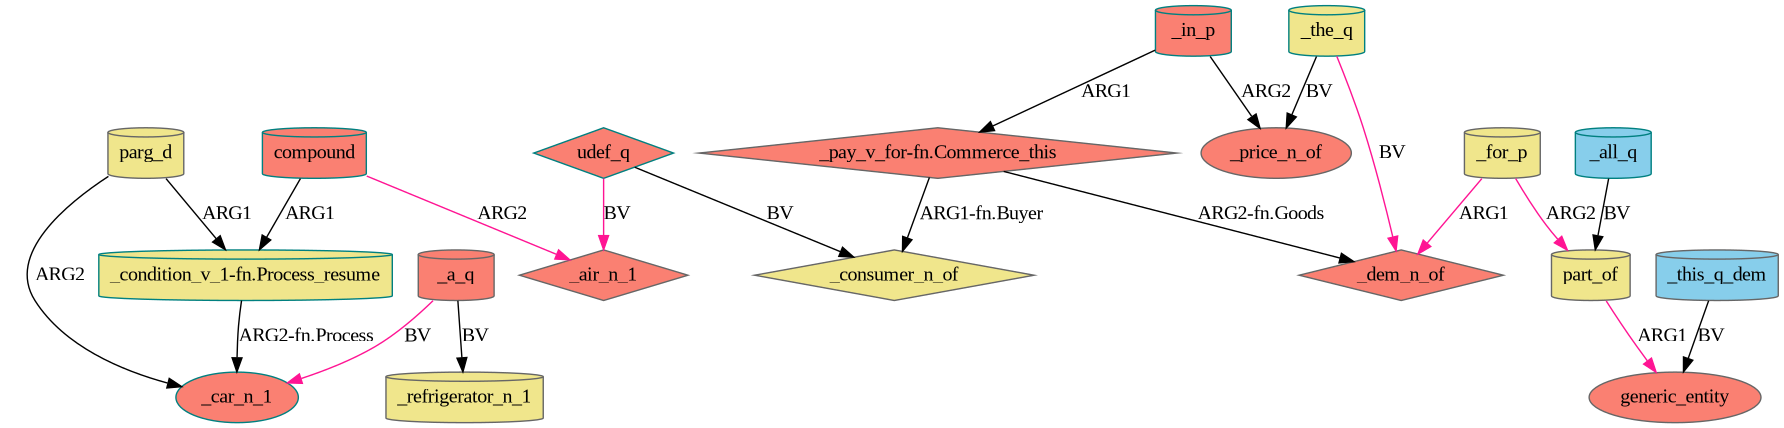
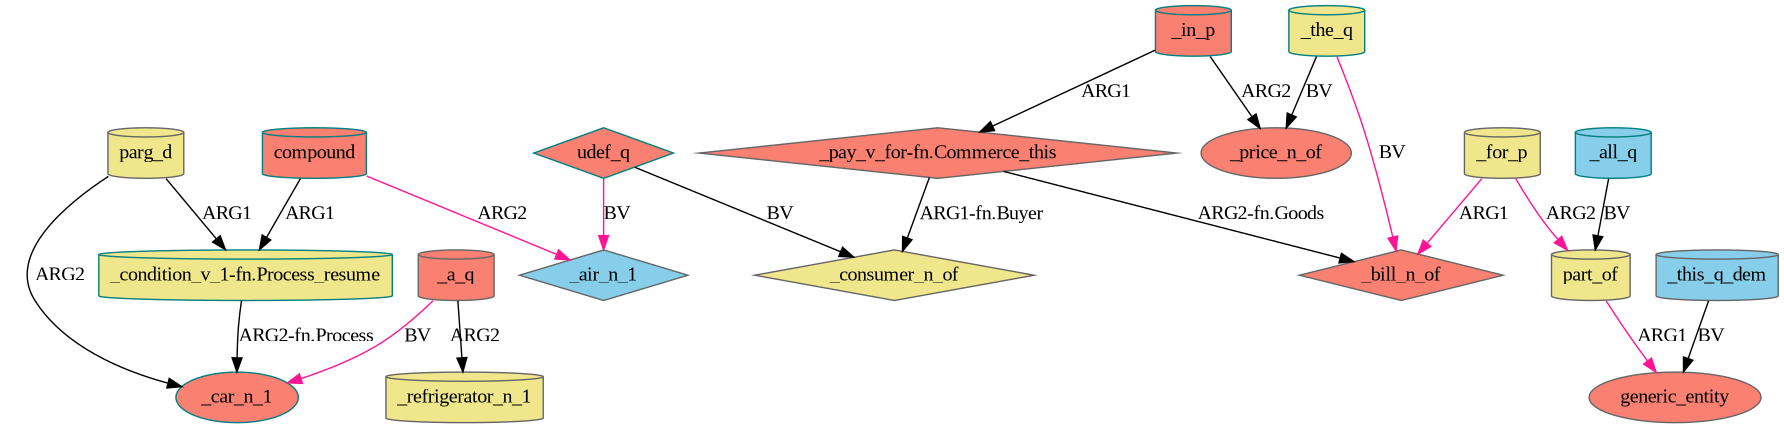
node "_air_n_1": fillcolor salmon -> skyblue
node "_dem_n_of": label "_dem_n_of" -> "_bill_n_of"
edge "_a_q" -> "_refrigerator_n_1": label "BV" -> "ARG2"
